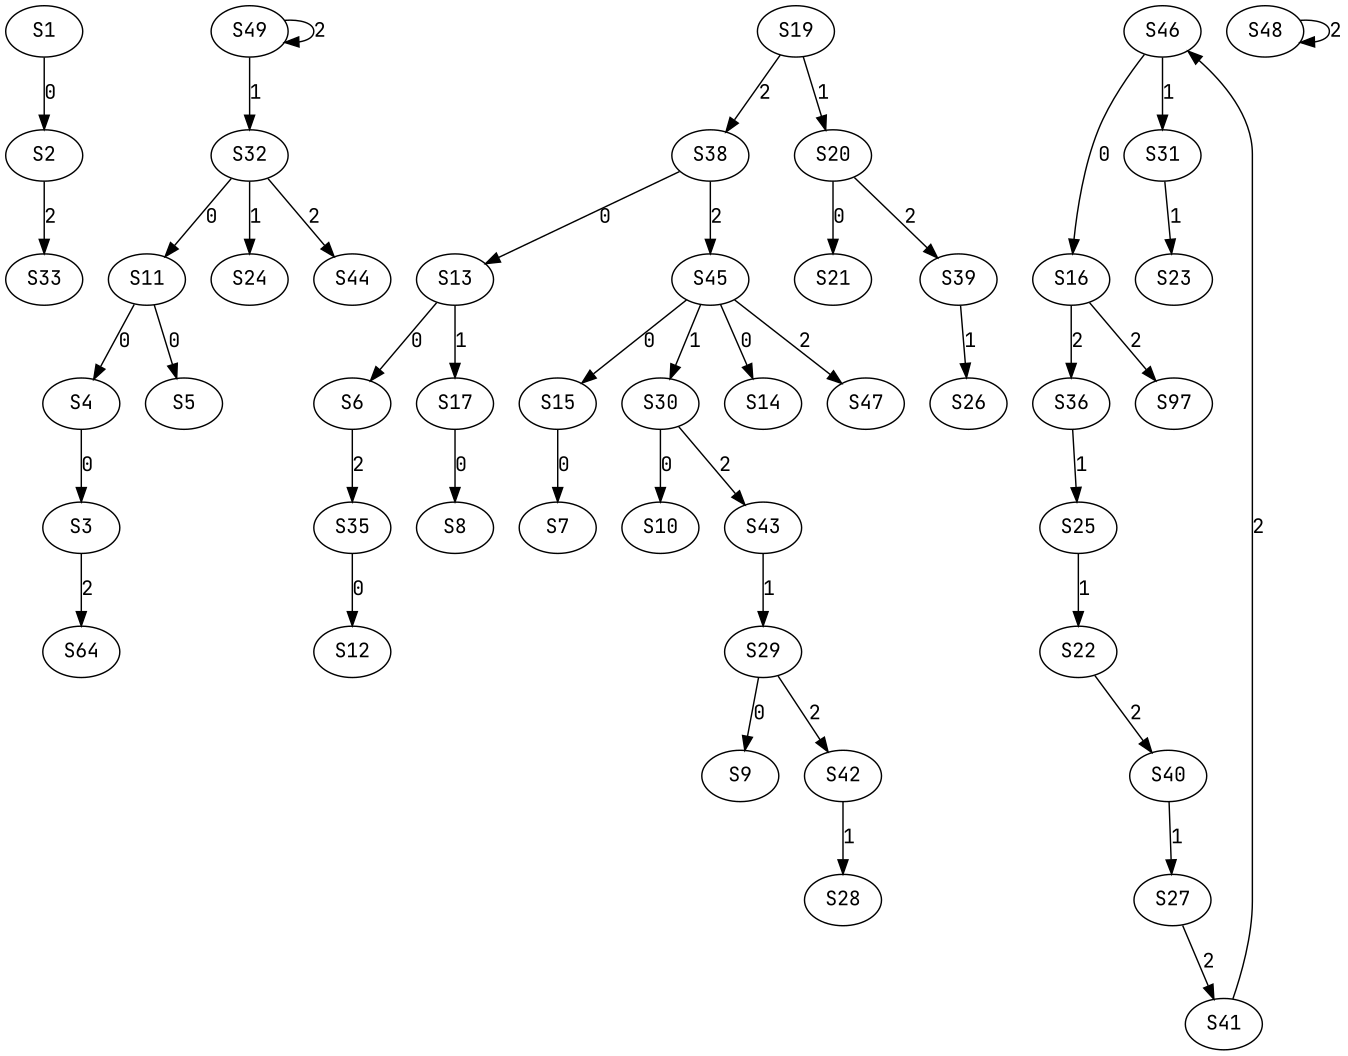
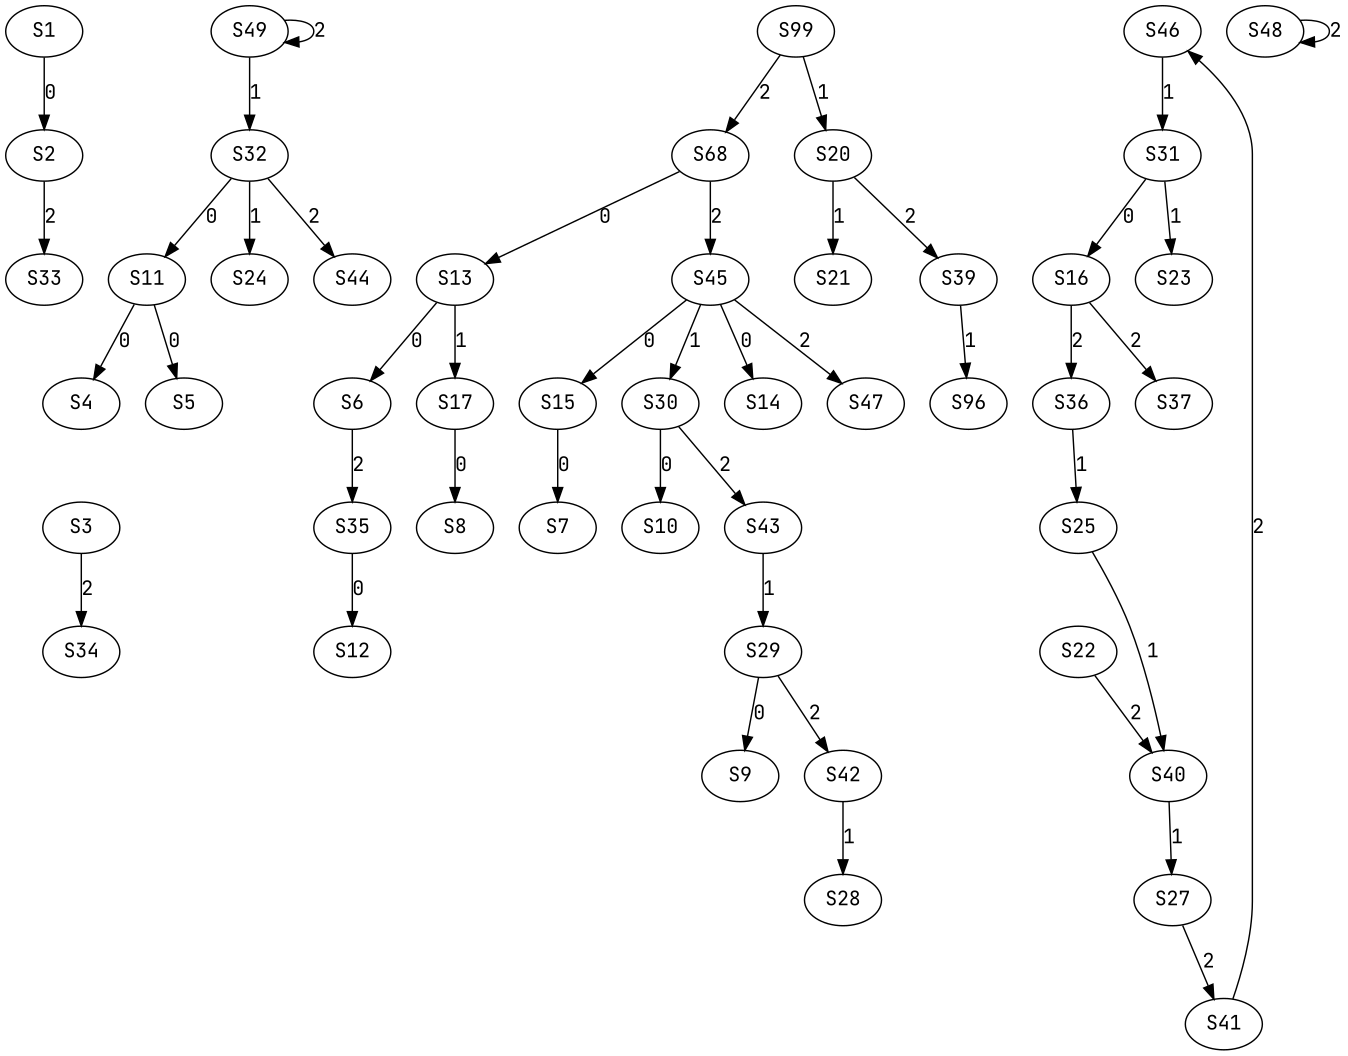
node "S19": label "S19" -> "S99"
edge "S46" -> "S16": now "S31" -> "S16"
node "S38": label "S38" -> "S68"
edge "S20" -> "S21": label "0" -> "1"
node "S26": label "S26" -> "S96"
node "S97": label "S97" -> "S37"
edge "S4" -> "S3": removed, label "0"
edge "S25" -> "S22": now "S25" -> "S40"
node "S64": label "S64" -> "S34"
